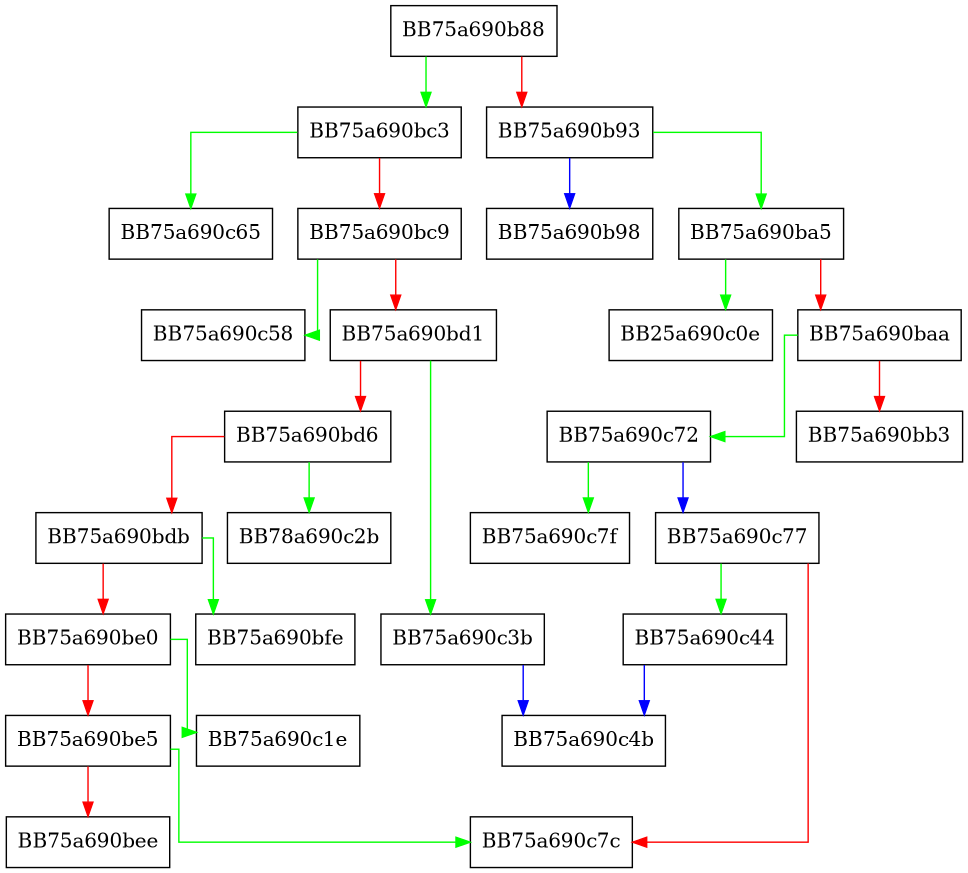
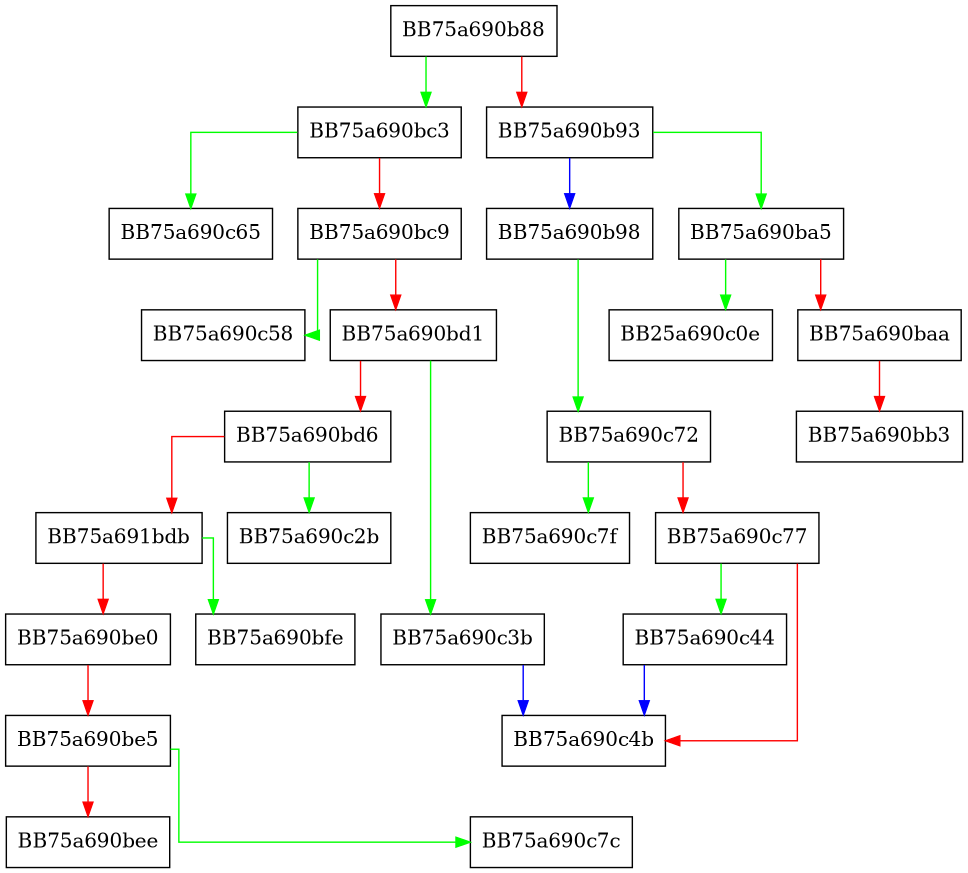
edge "BB75a690baa" -> "BB75a690c72": now "BB75a690b98" -> "BB75a690c72"
edge "BB75a690c72" -> "BB75a690c77": color blue -> red
node "BB75a690bdb": label "BB75a690bdb" -> "BB75a691bdb"
node "BB78a690c2b": label "BB78a690c2b" -> "BB75a690c2b"
node "BB75a690c1e": removed
edge "BB75a690c77" -> "BB75a690c7c": now "BB75a690c77" -> "BB75a690c4b"
